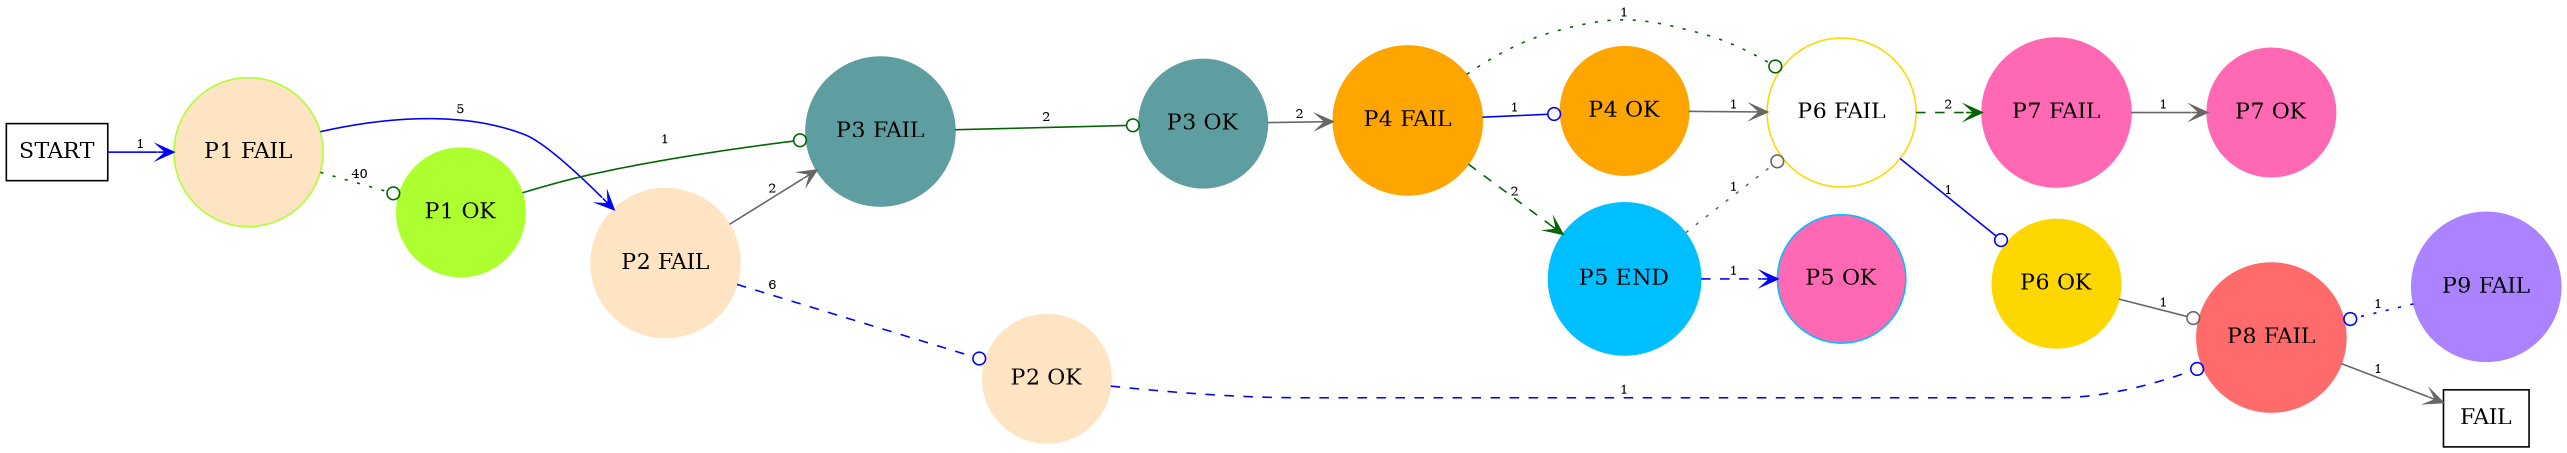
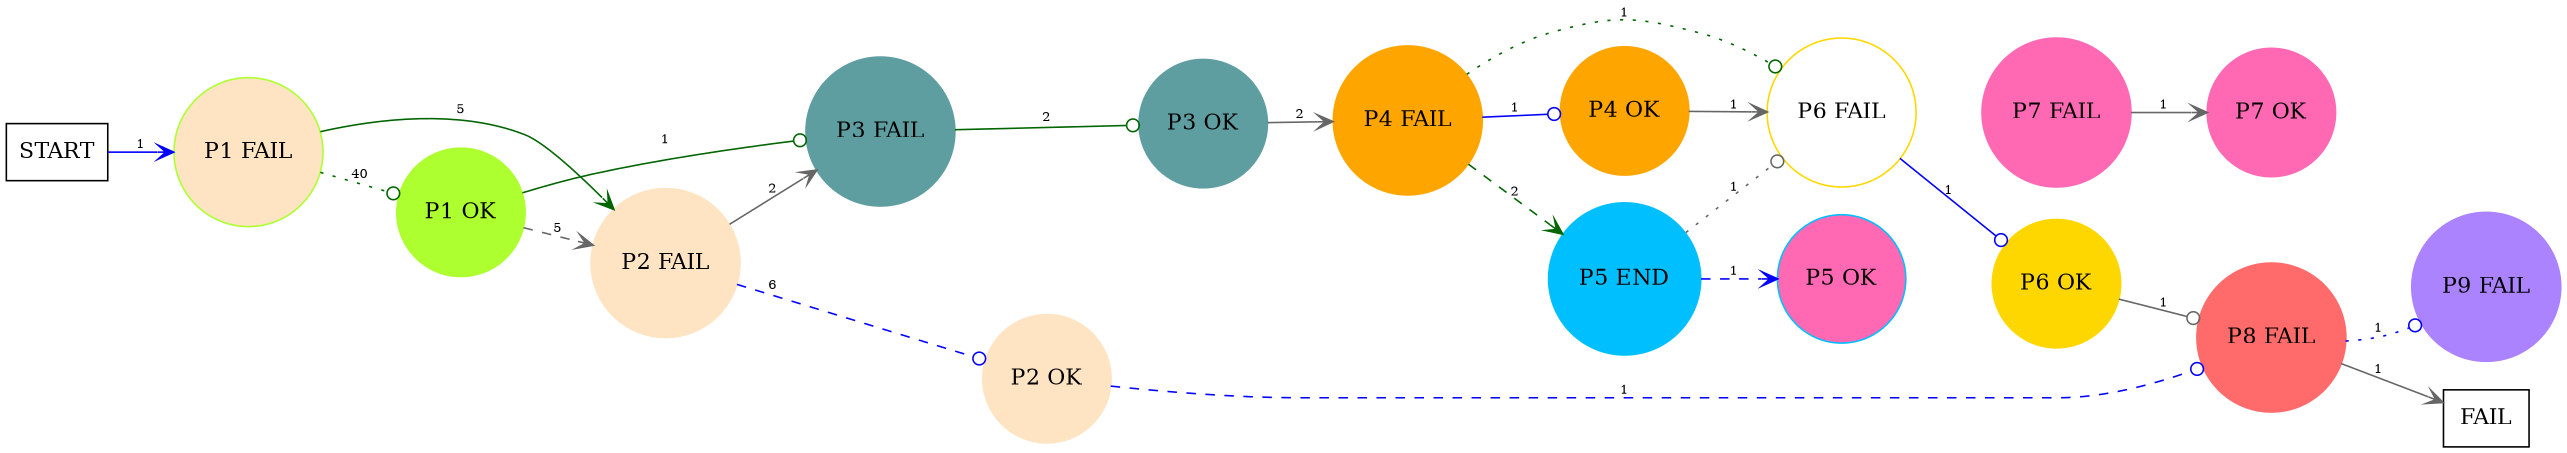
edge "P6 FAIL" -> "P7 FAIL": removed, label "2"
edge "P1 FAIL" -> "P2 FAIL": color blue -> darkgreen
edge "P1 OK" -> "P2 FAIL": added, label "5"
edge "P9 FAIL" -> "P8 FAIL": reversed
